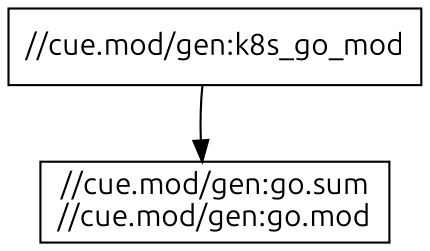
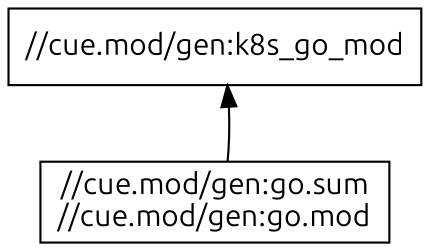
edge "//cue.mod/gen:k8s_go_mod" -> "//cue.mod/gen:go.sum //cue.mod/gen:go.mod": reversed
